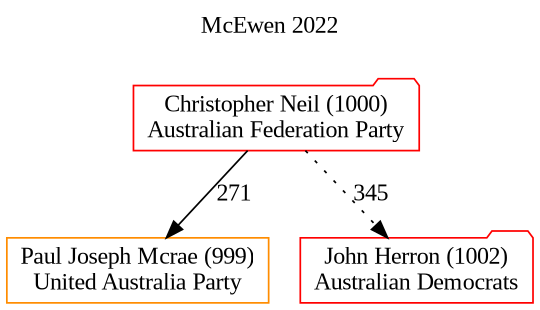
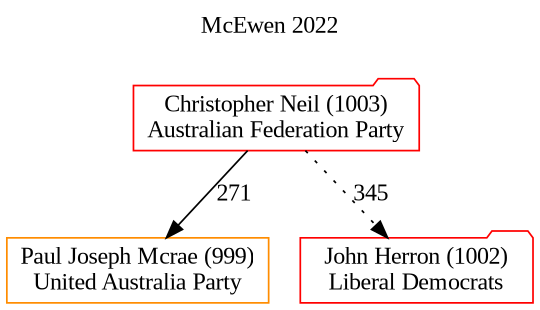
node "Christopher Neil (1000) Australian Federation Party": label "Christopher Neil (1000) Australian Federation Party" -> "Christopher Neil (1003) Australian Federation Party"
node "John Herron (1002) Australian Democrats": label "John Herron (1002) Australian Democrats" -> "John Herron (1002) Liberal Democrats"
